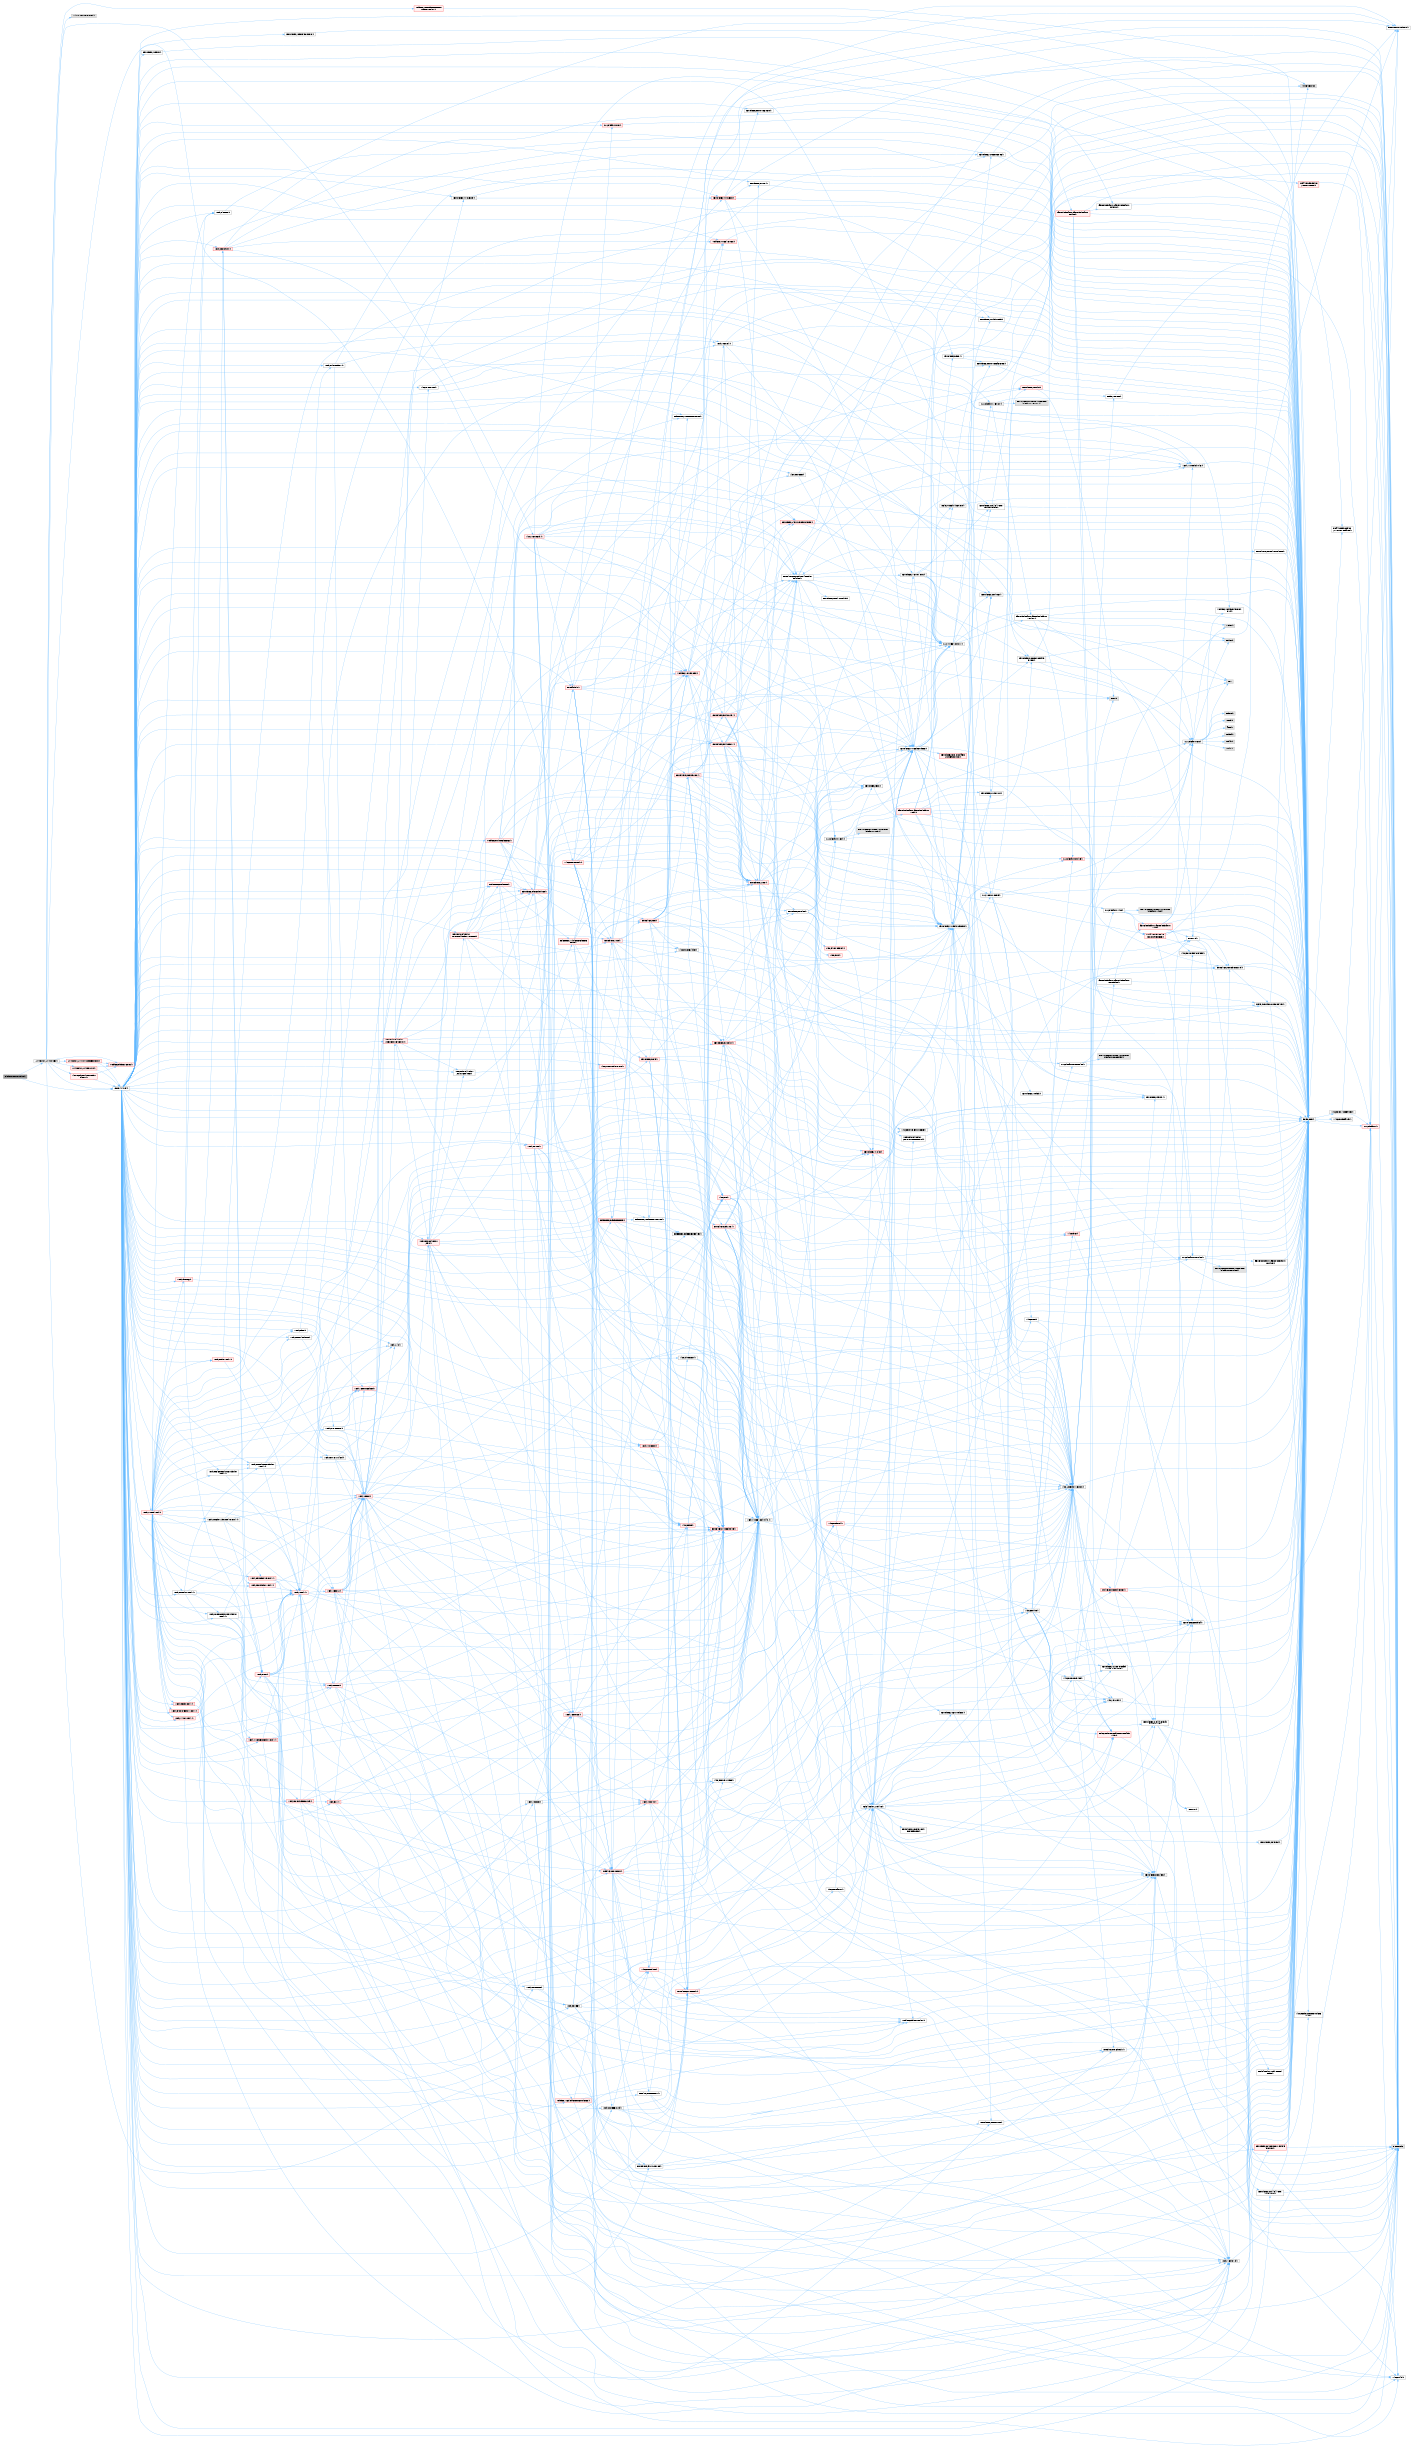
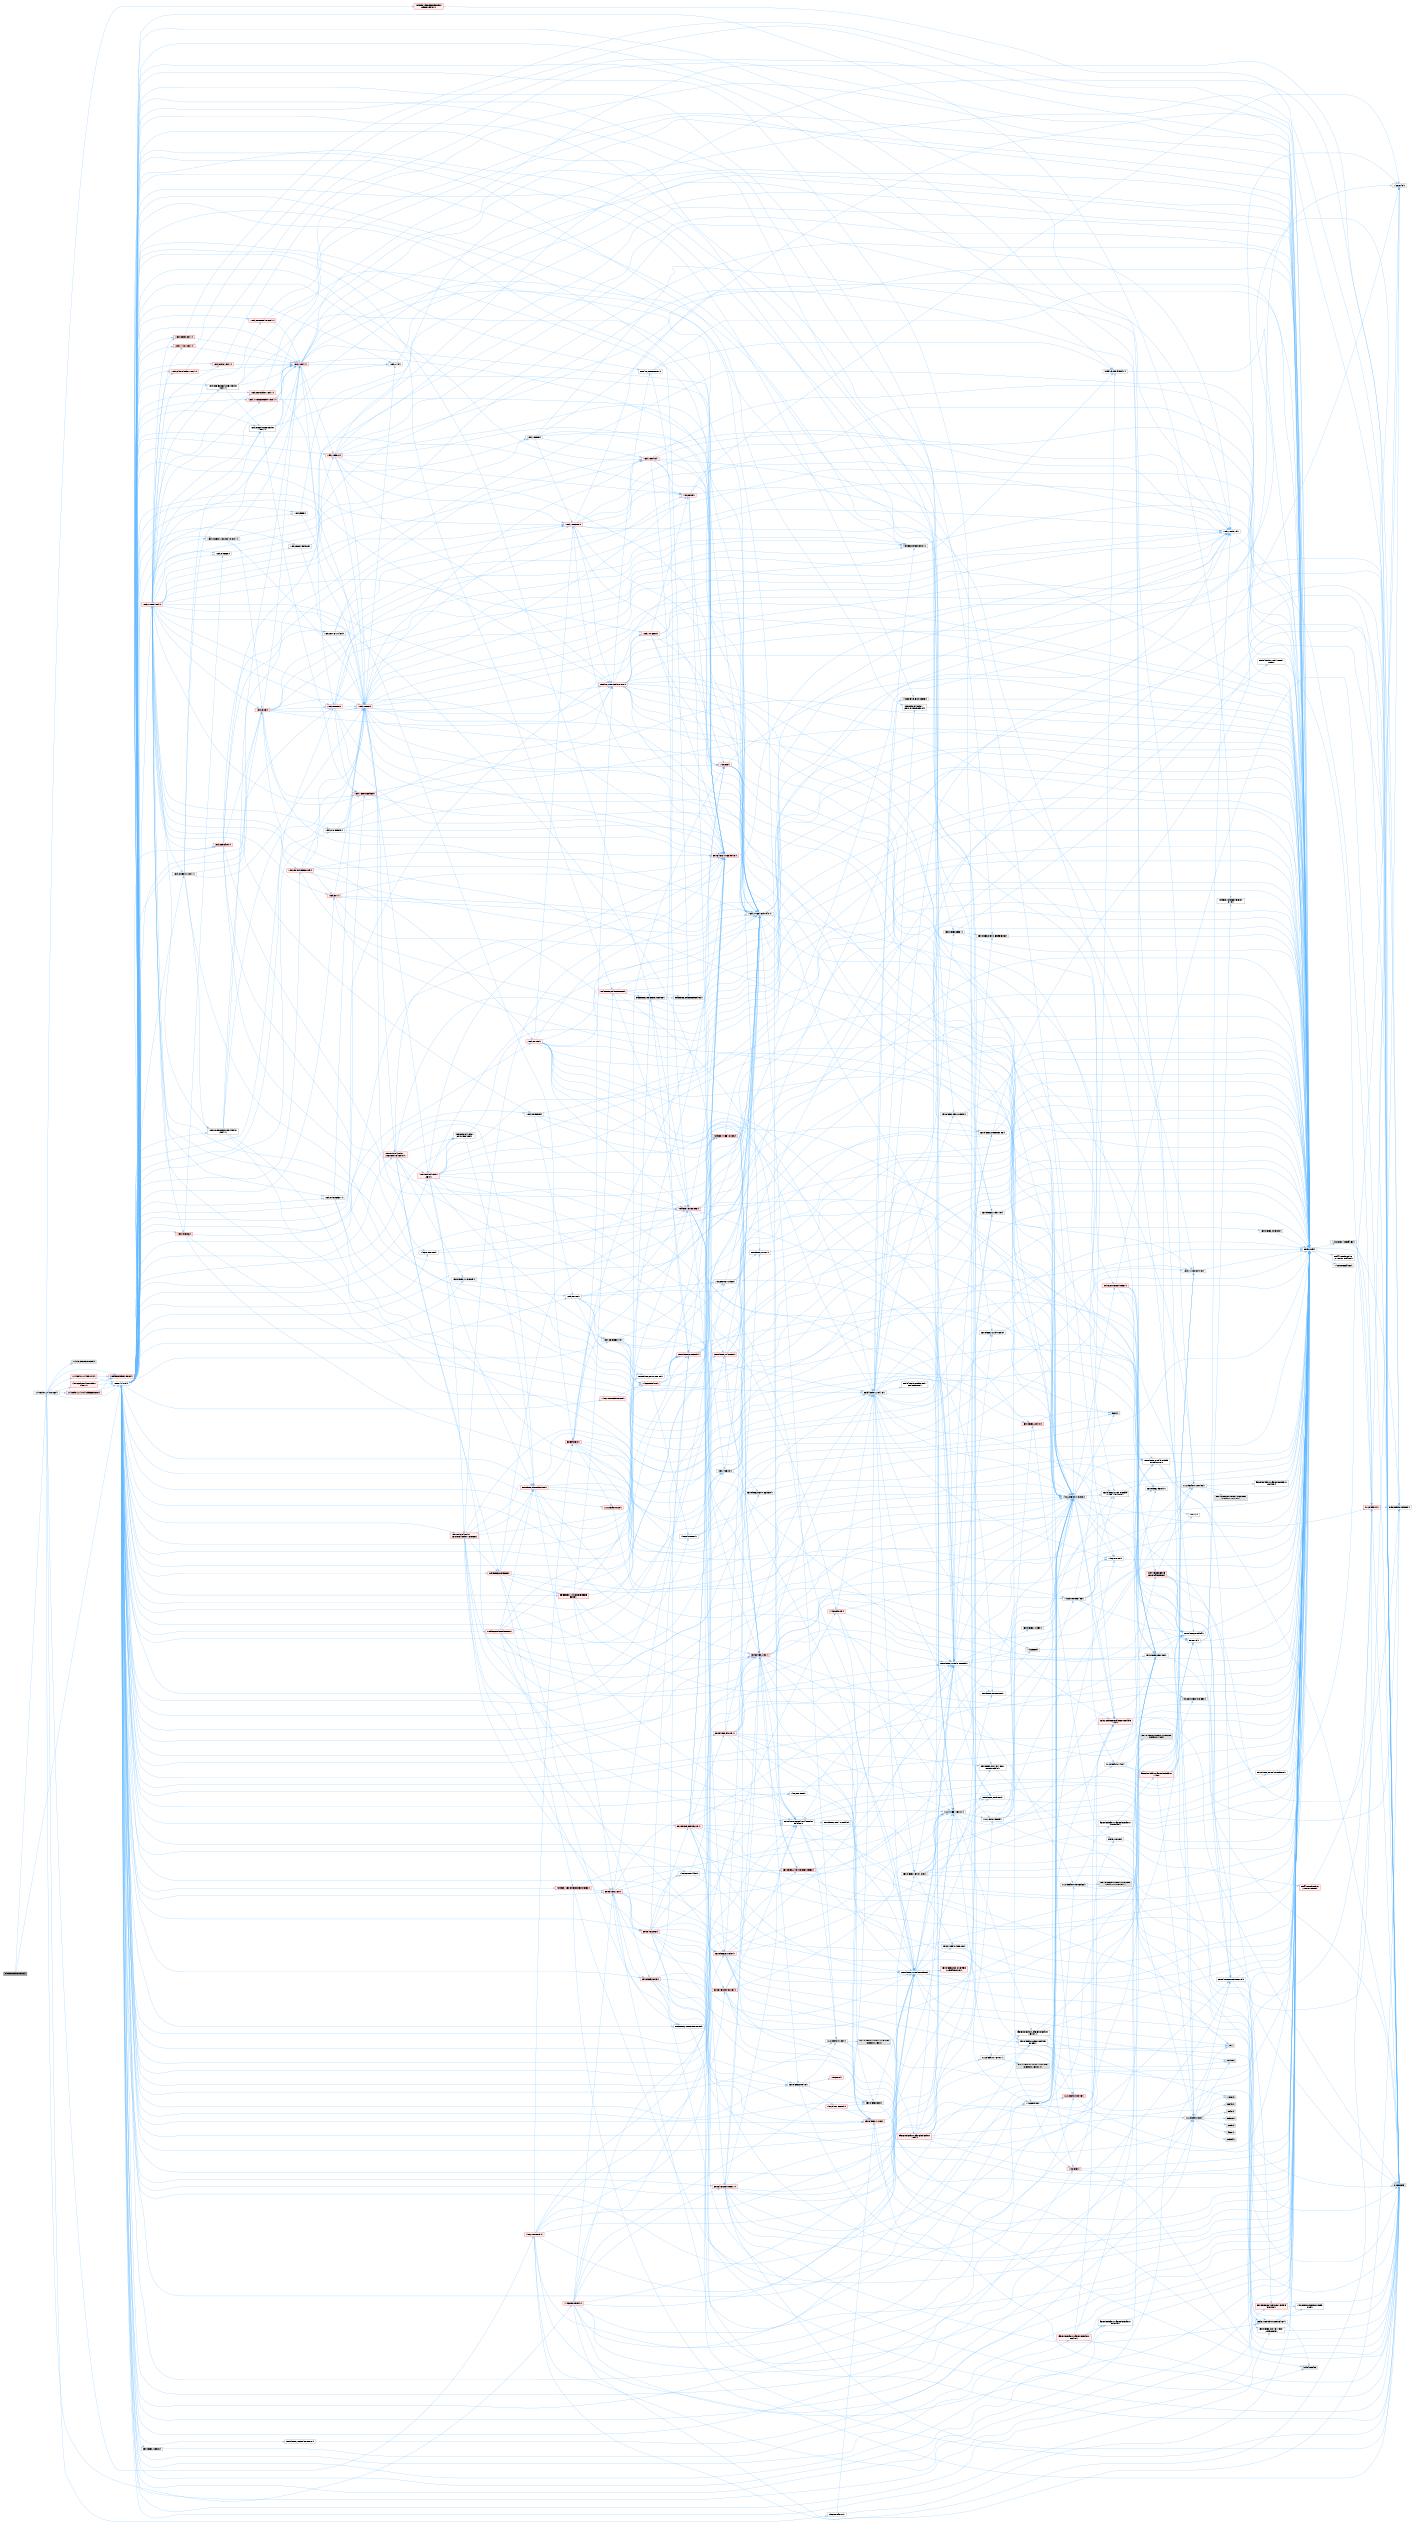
edge "Templates/AndOrNot.h" -> "ProfilingDebugging /UMemoryDefines.h": now "Templates/AndOrNot.h" -> "CoreTypes.h"
node "Logging/LogMacros.h": label "Logging/LogMacros.h" -> "Logging/AutomationEvent.h"
